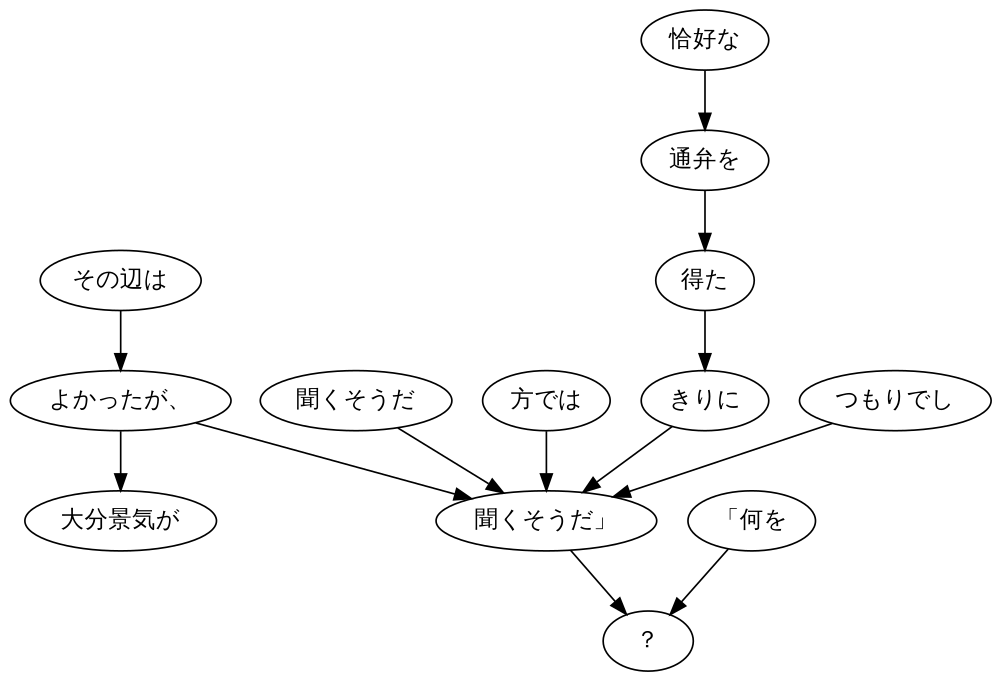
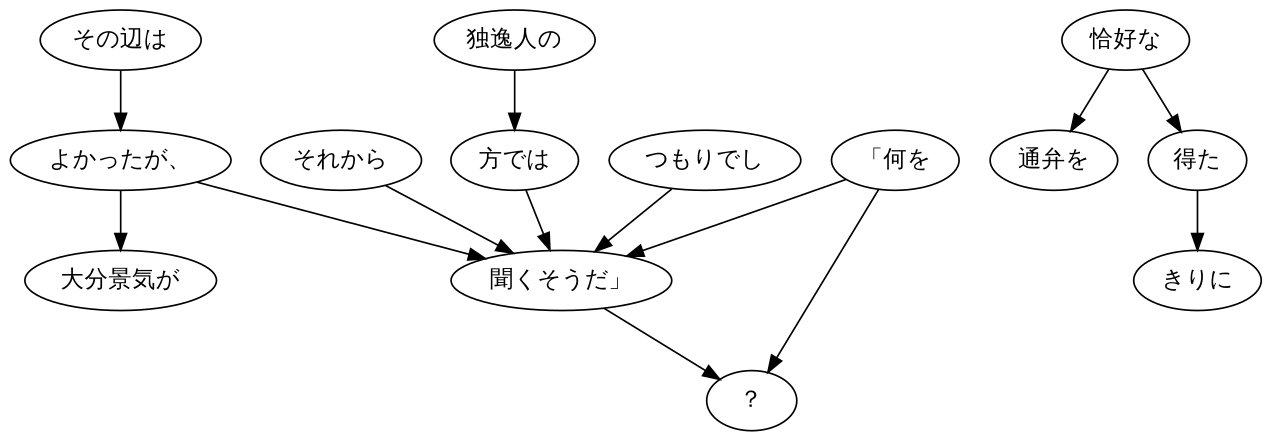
node "独逸人の": added
edge "通弁を" -> "得た": now "恰好な" -> "得た"
node "聞くそうだ": label "聞くそうだ" -> "それから"
edge "きりに" -> "聞くそうだ」": now "「何を" -> "聞くそうだ」"
